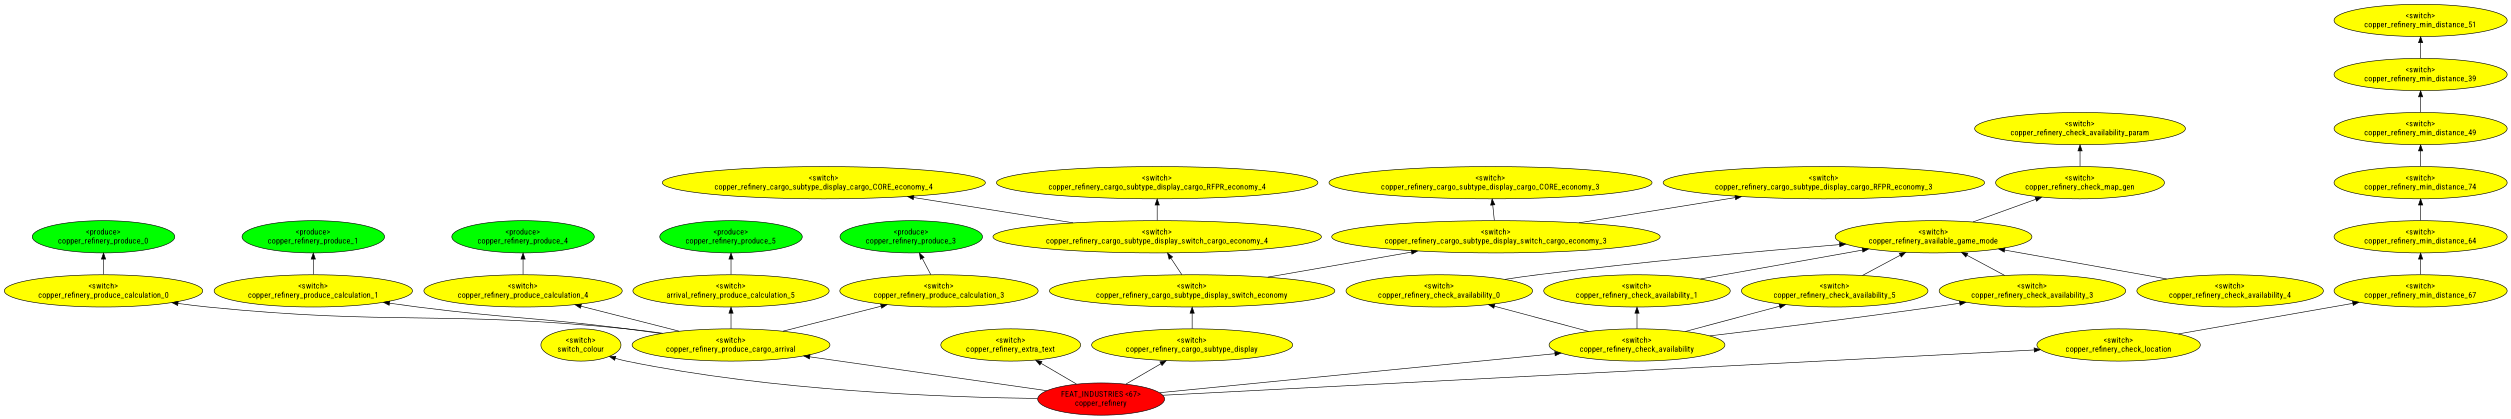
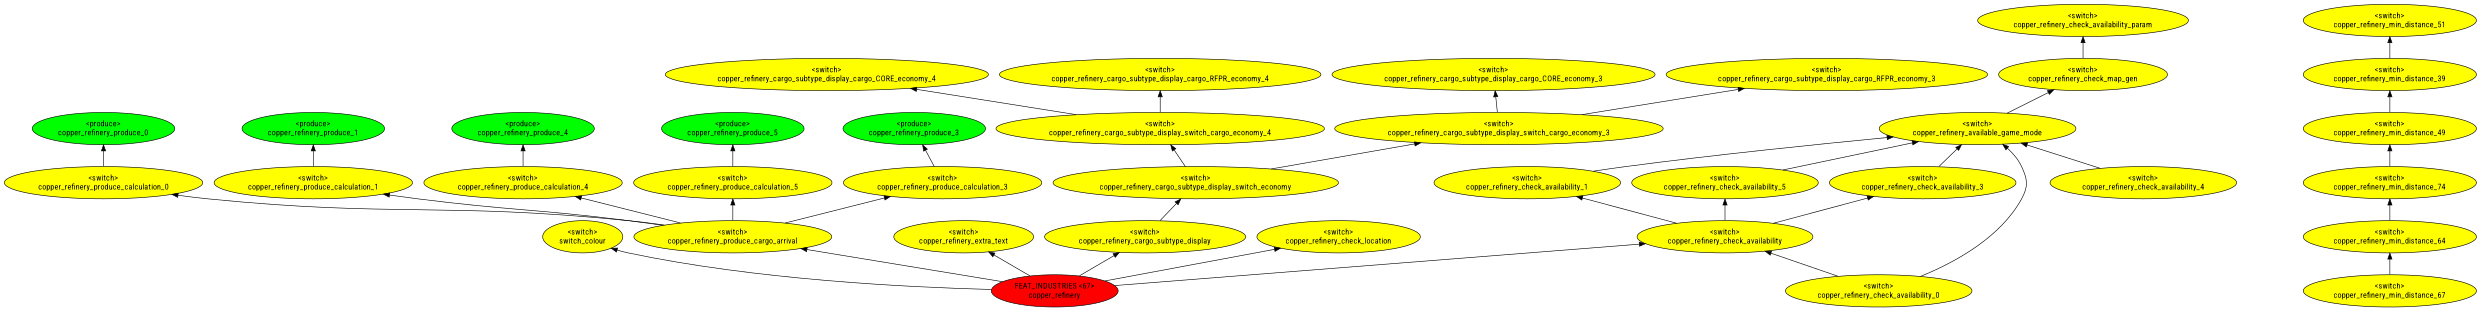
node "<switch> arrival_refinery_produce_calculation_5": label "<switch> arrival_refinery_produce_calculation_5" -> "<switch> copper_refinery_produce_calculation_5"
edge "<switch> copper_refinery_check_availability" -> "<switch> copper_refinery_check_availability_0": reversed
edge "<switch> copper_refinery_check_location" -> "<switch> copper_refinery_min_distance_67": removed
